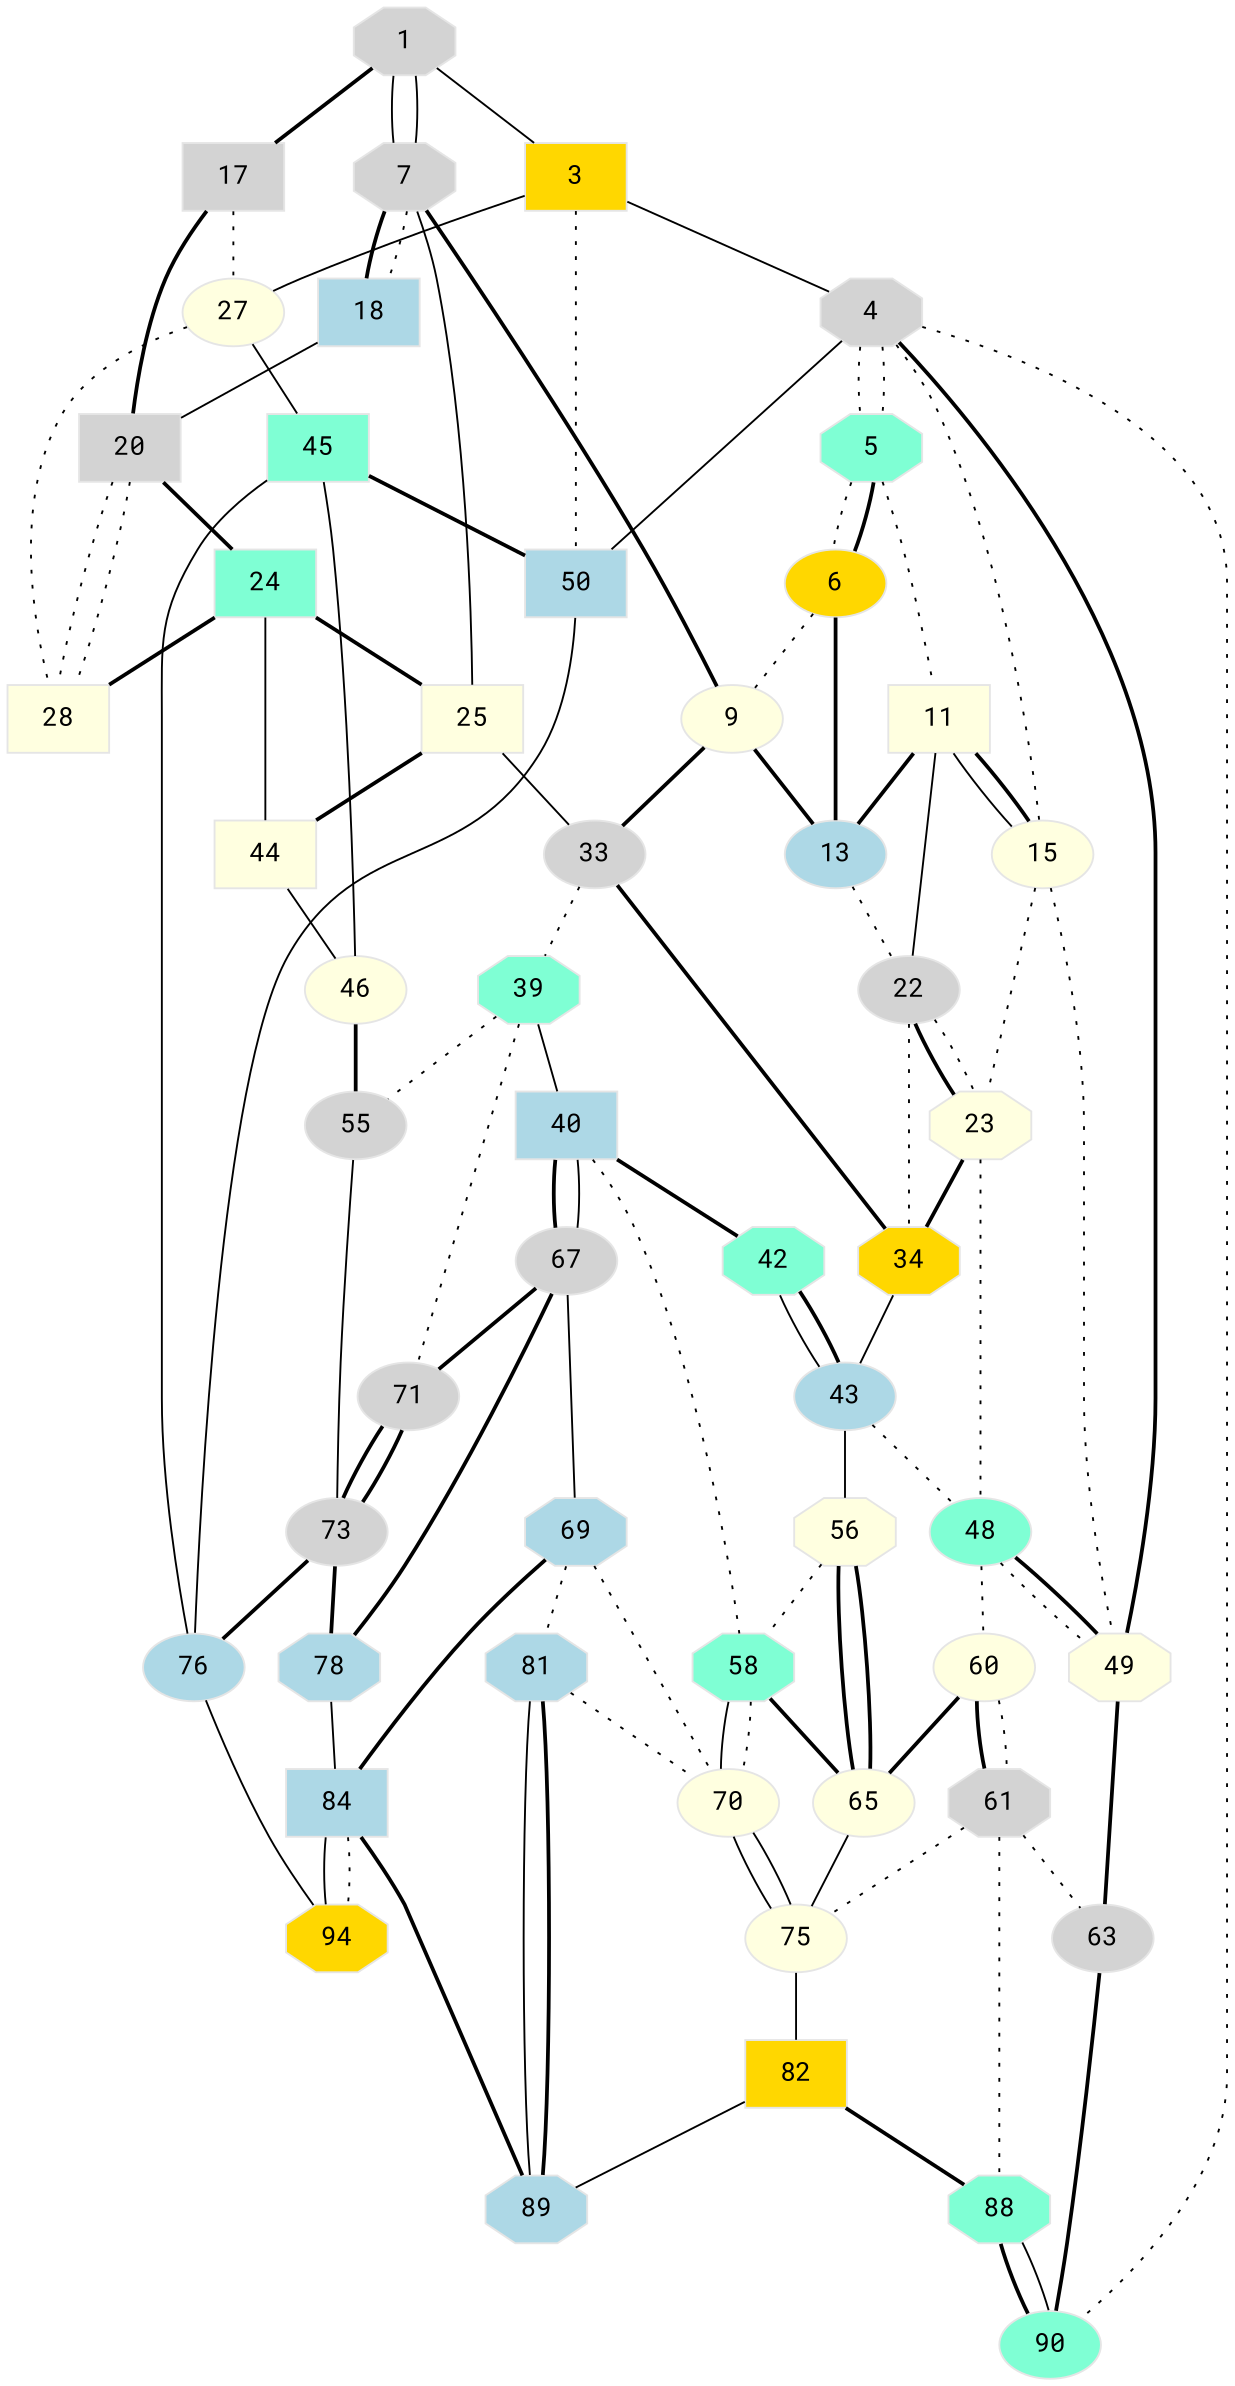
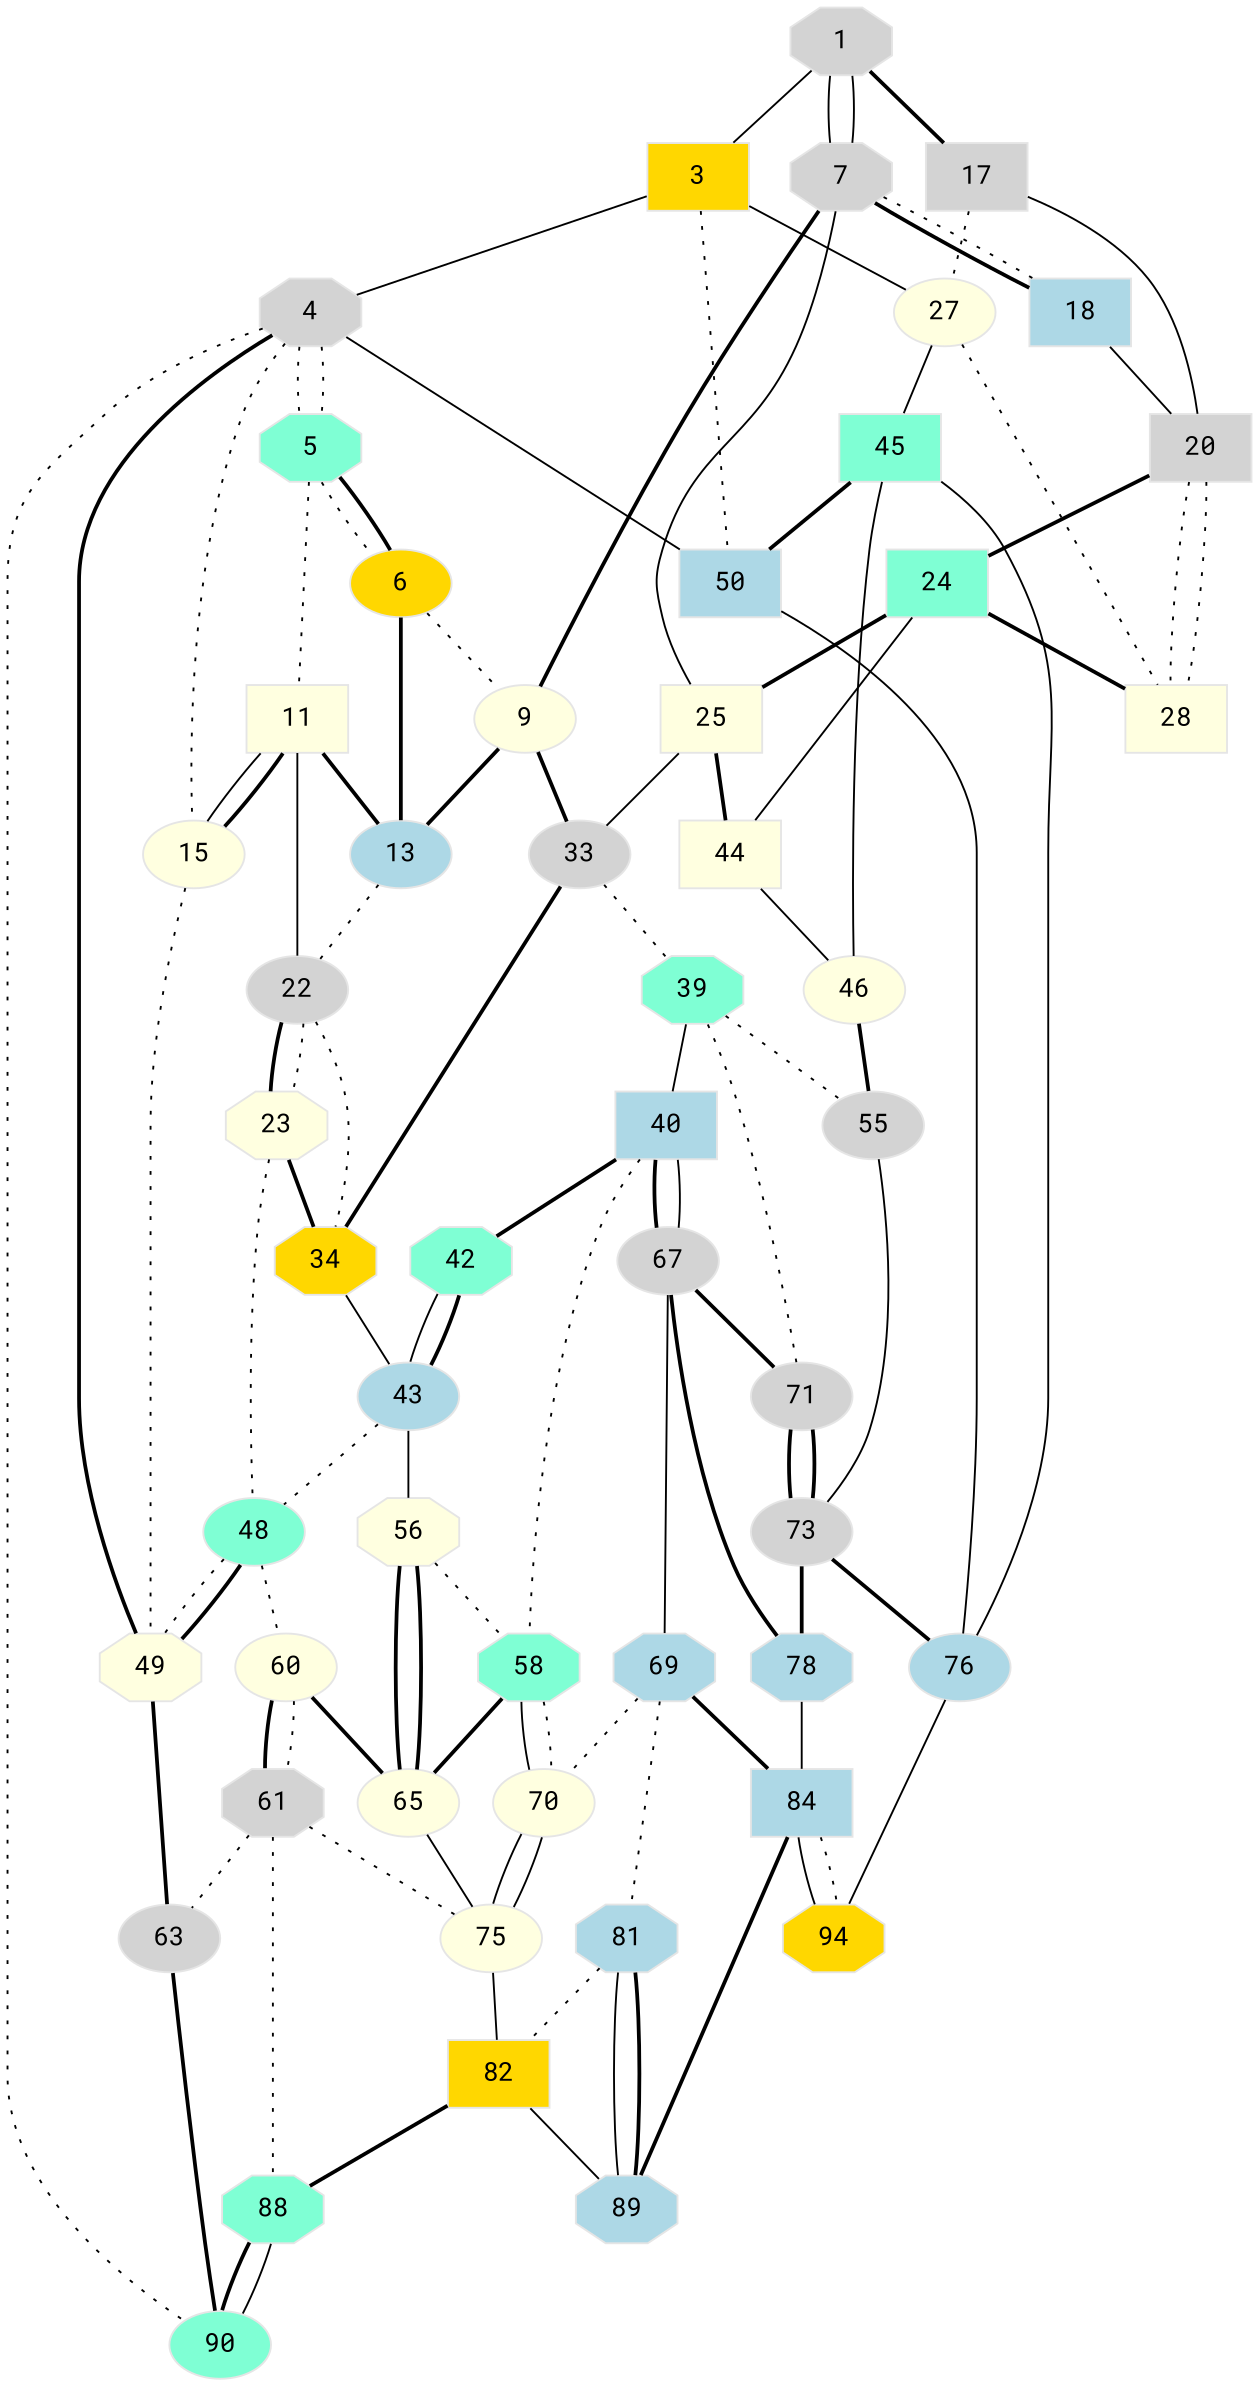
edge "17" -- "20": style bold -> solid
edge "15" -- "23": removed
edge "81" -- "70": now "81" -- "82"
